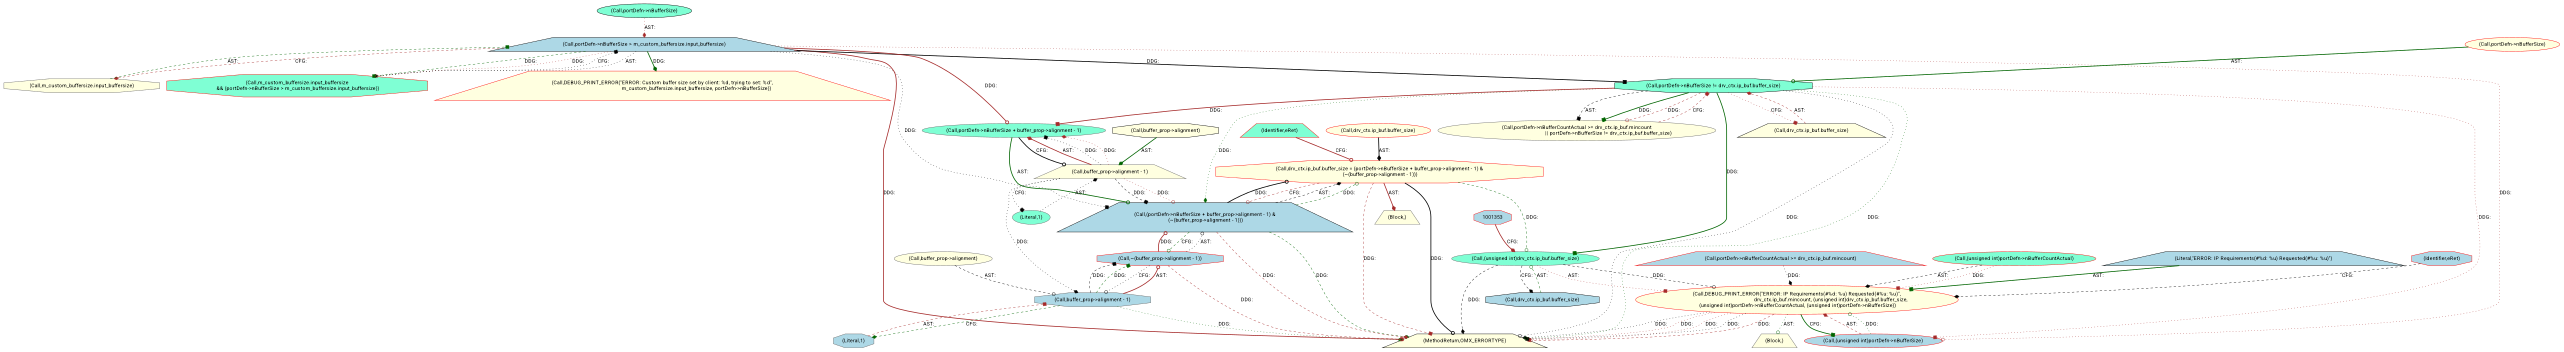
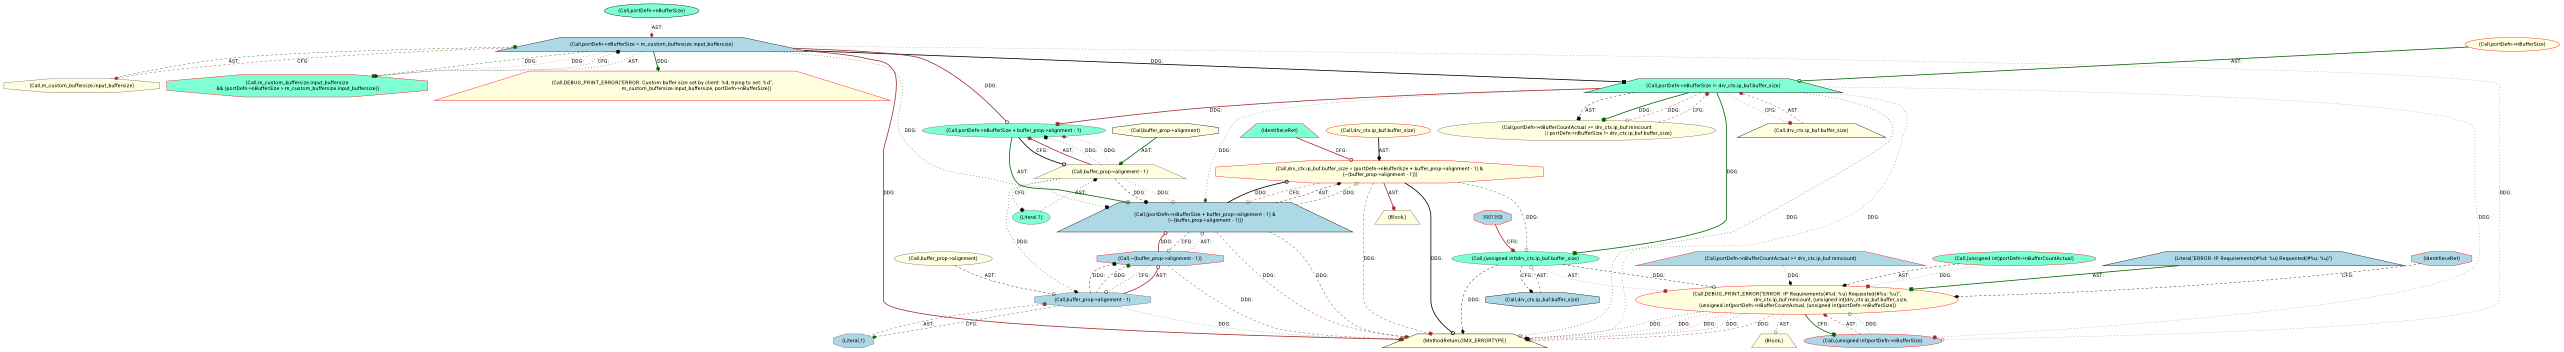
node "(Call,portDefn->nBufferSize != drv_ctx.ip_buf.buffer_size)": shape octagon -> trapezium
